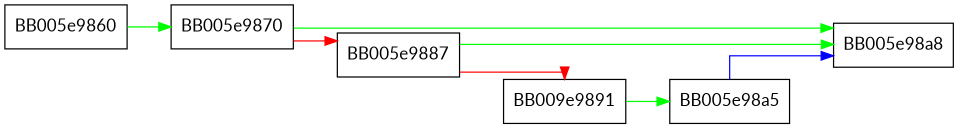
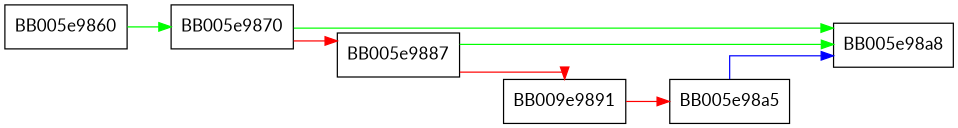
edge "BB009e9891" -> "BB005e98a5": color green -> red
